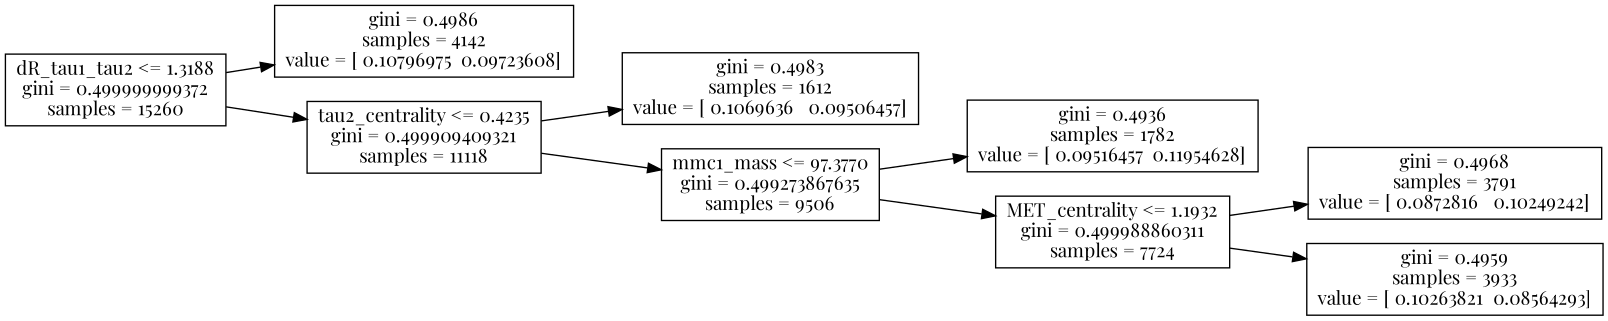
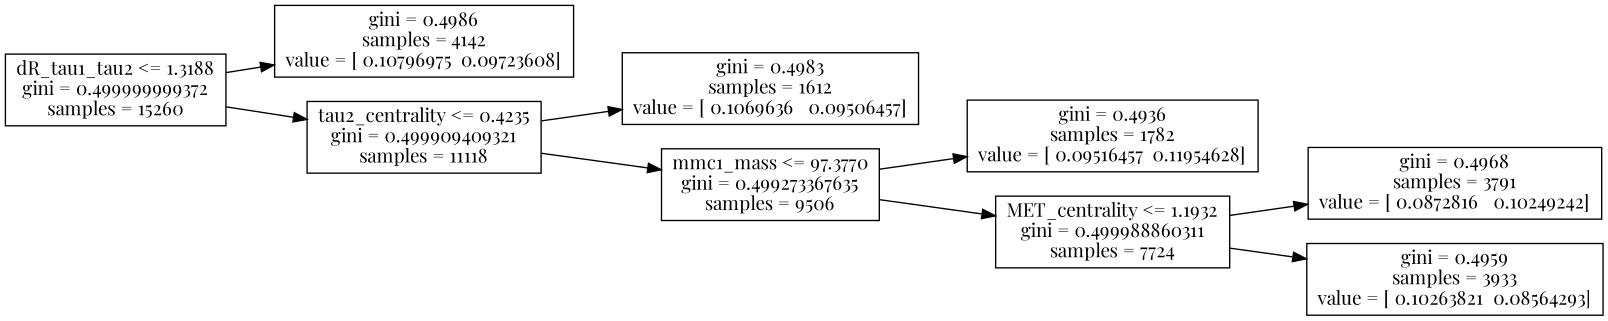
node "mmc1_mass <= 97.3770 gini = 0.499273867635 samples = 9506": label "mmc1_mass <= 97.3770 gini = 0.499273867635 samples = 9506" -> "mmc1_mass <= 97.3770 gini = 0.499273367635 samples = 9506"
